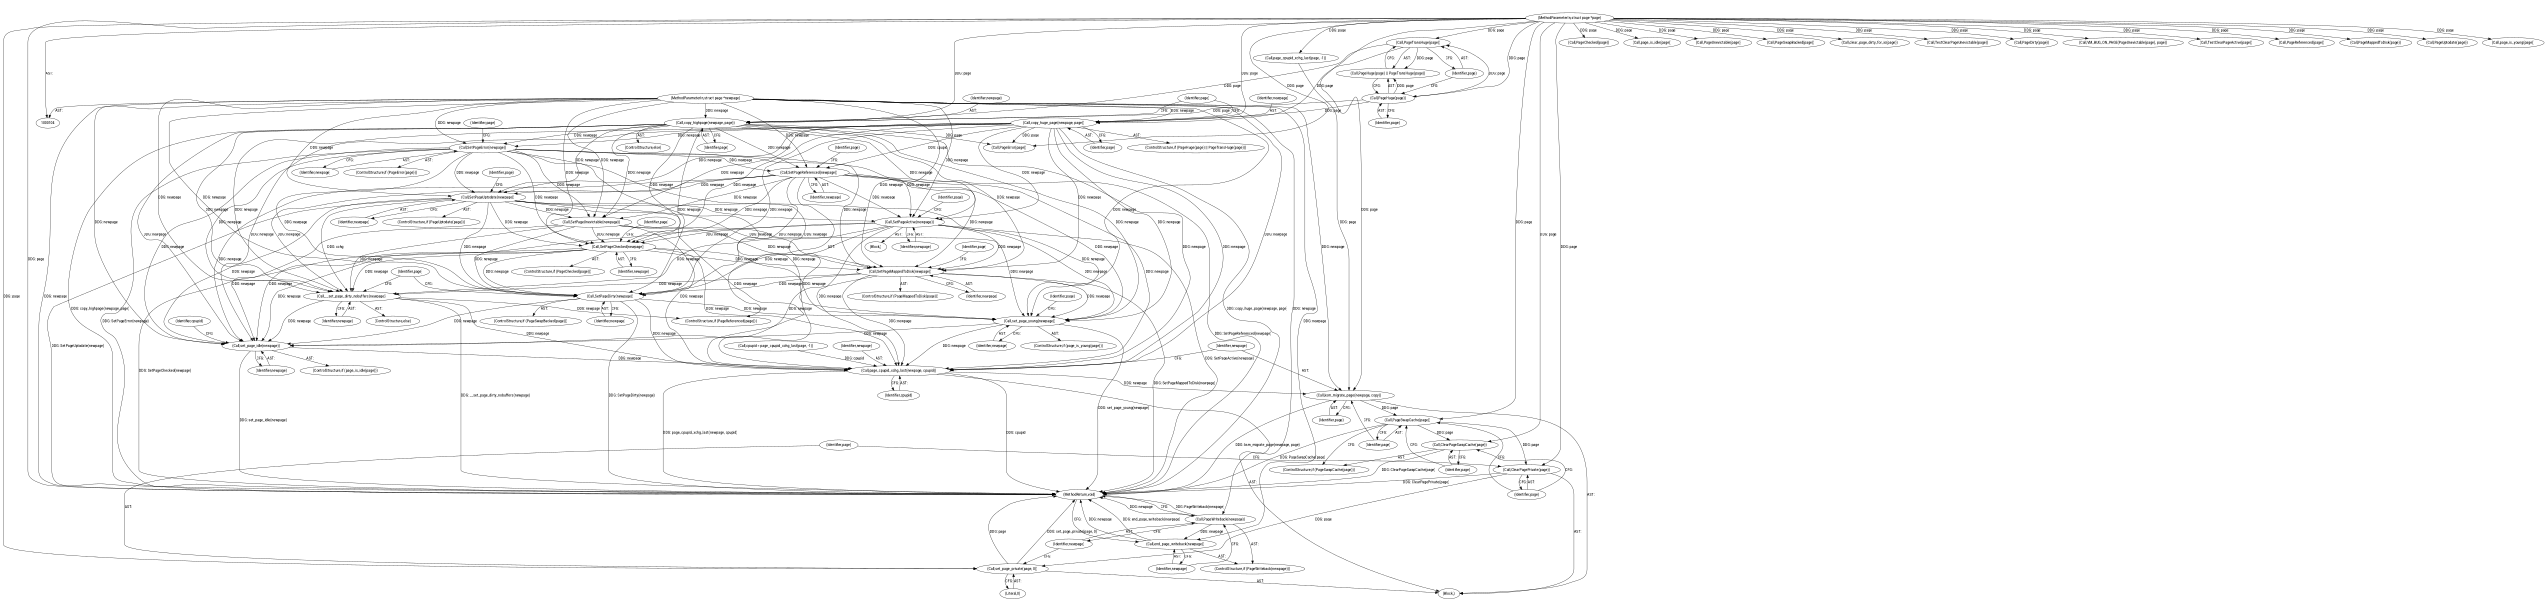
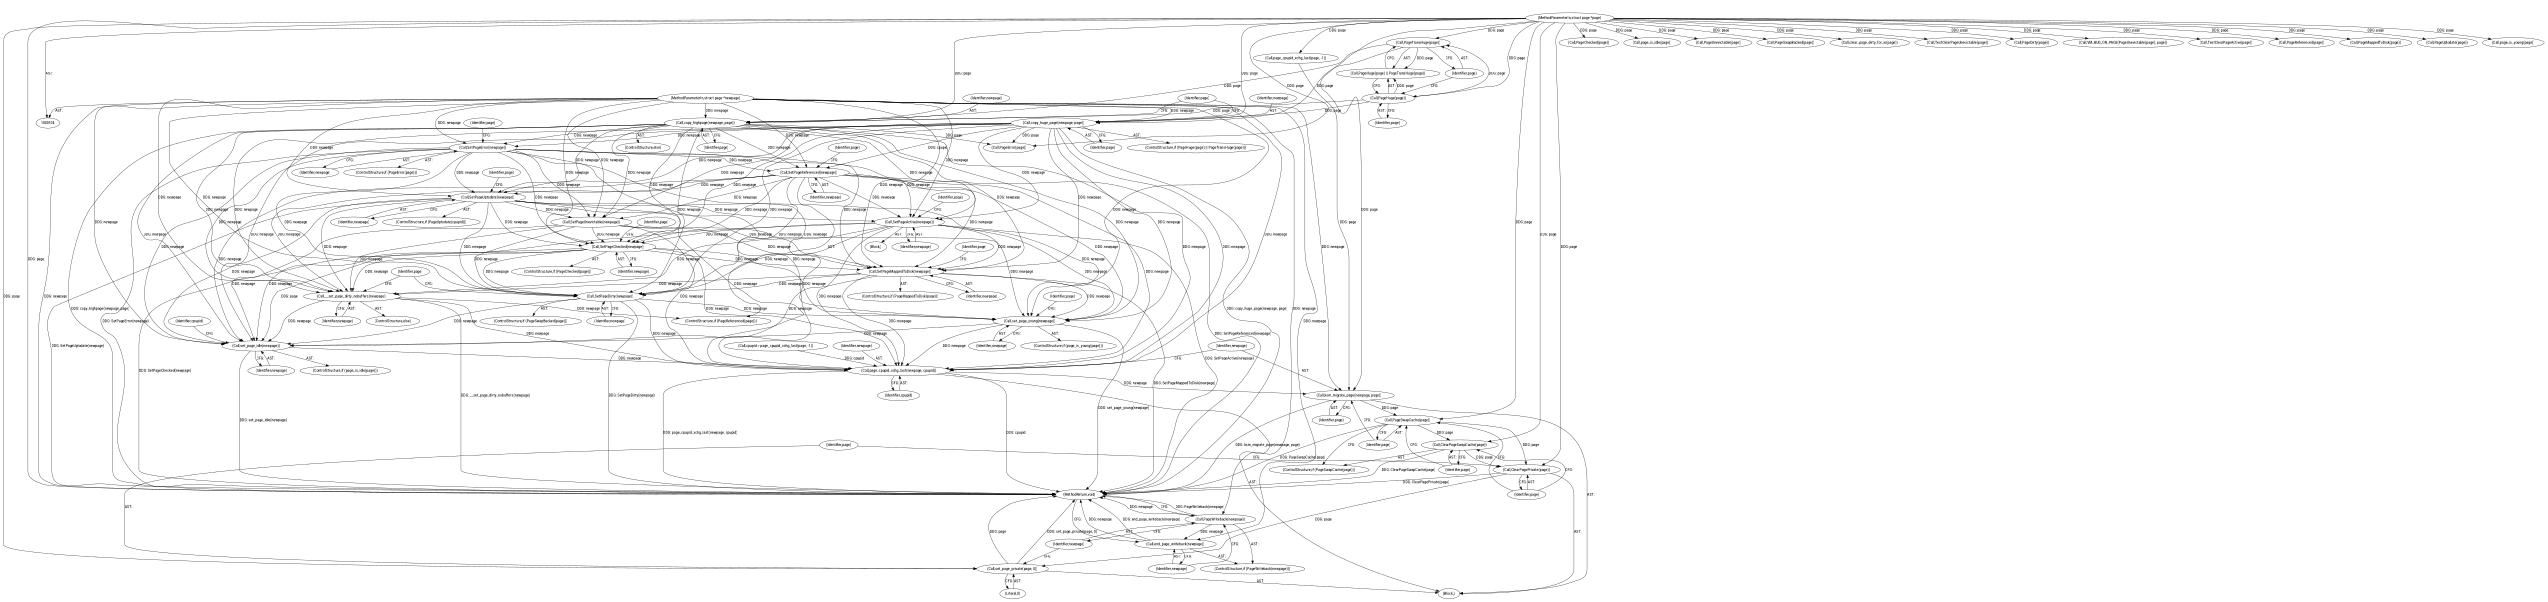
node "(ControlStructure,if (PageUptodate(page)))": label "(ControlStructure,if (PageUptodate(page)))" -> "(ControlStructure,if (PageUptodate(cpupid)))"
edge "(Call,SetPageUptodate(newpage))" -> "(Call,__set_page_dirty_nobuffers(newpage))": label "DDG: xchg" -> "DDG: newpage"
edge "(Call,SetPageChecked(newpage))" -> "(Call,set_page_idle(newpage))": label "DDG: newpage" -> "DDG: page"
node "(Call,ksm_migrate_page(newpage, copy))": label "(Call,ksm_migrate_page(newpage, copy))" -> "(Call,ksm_migrate_page(newpage, page))"
edge "(Call,ClearPageSwapCache(page))" -> "(Call,ClearPagePrivate(page))": added, label "DDG: page"
